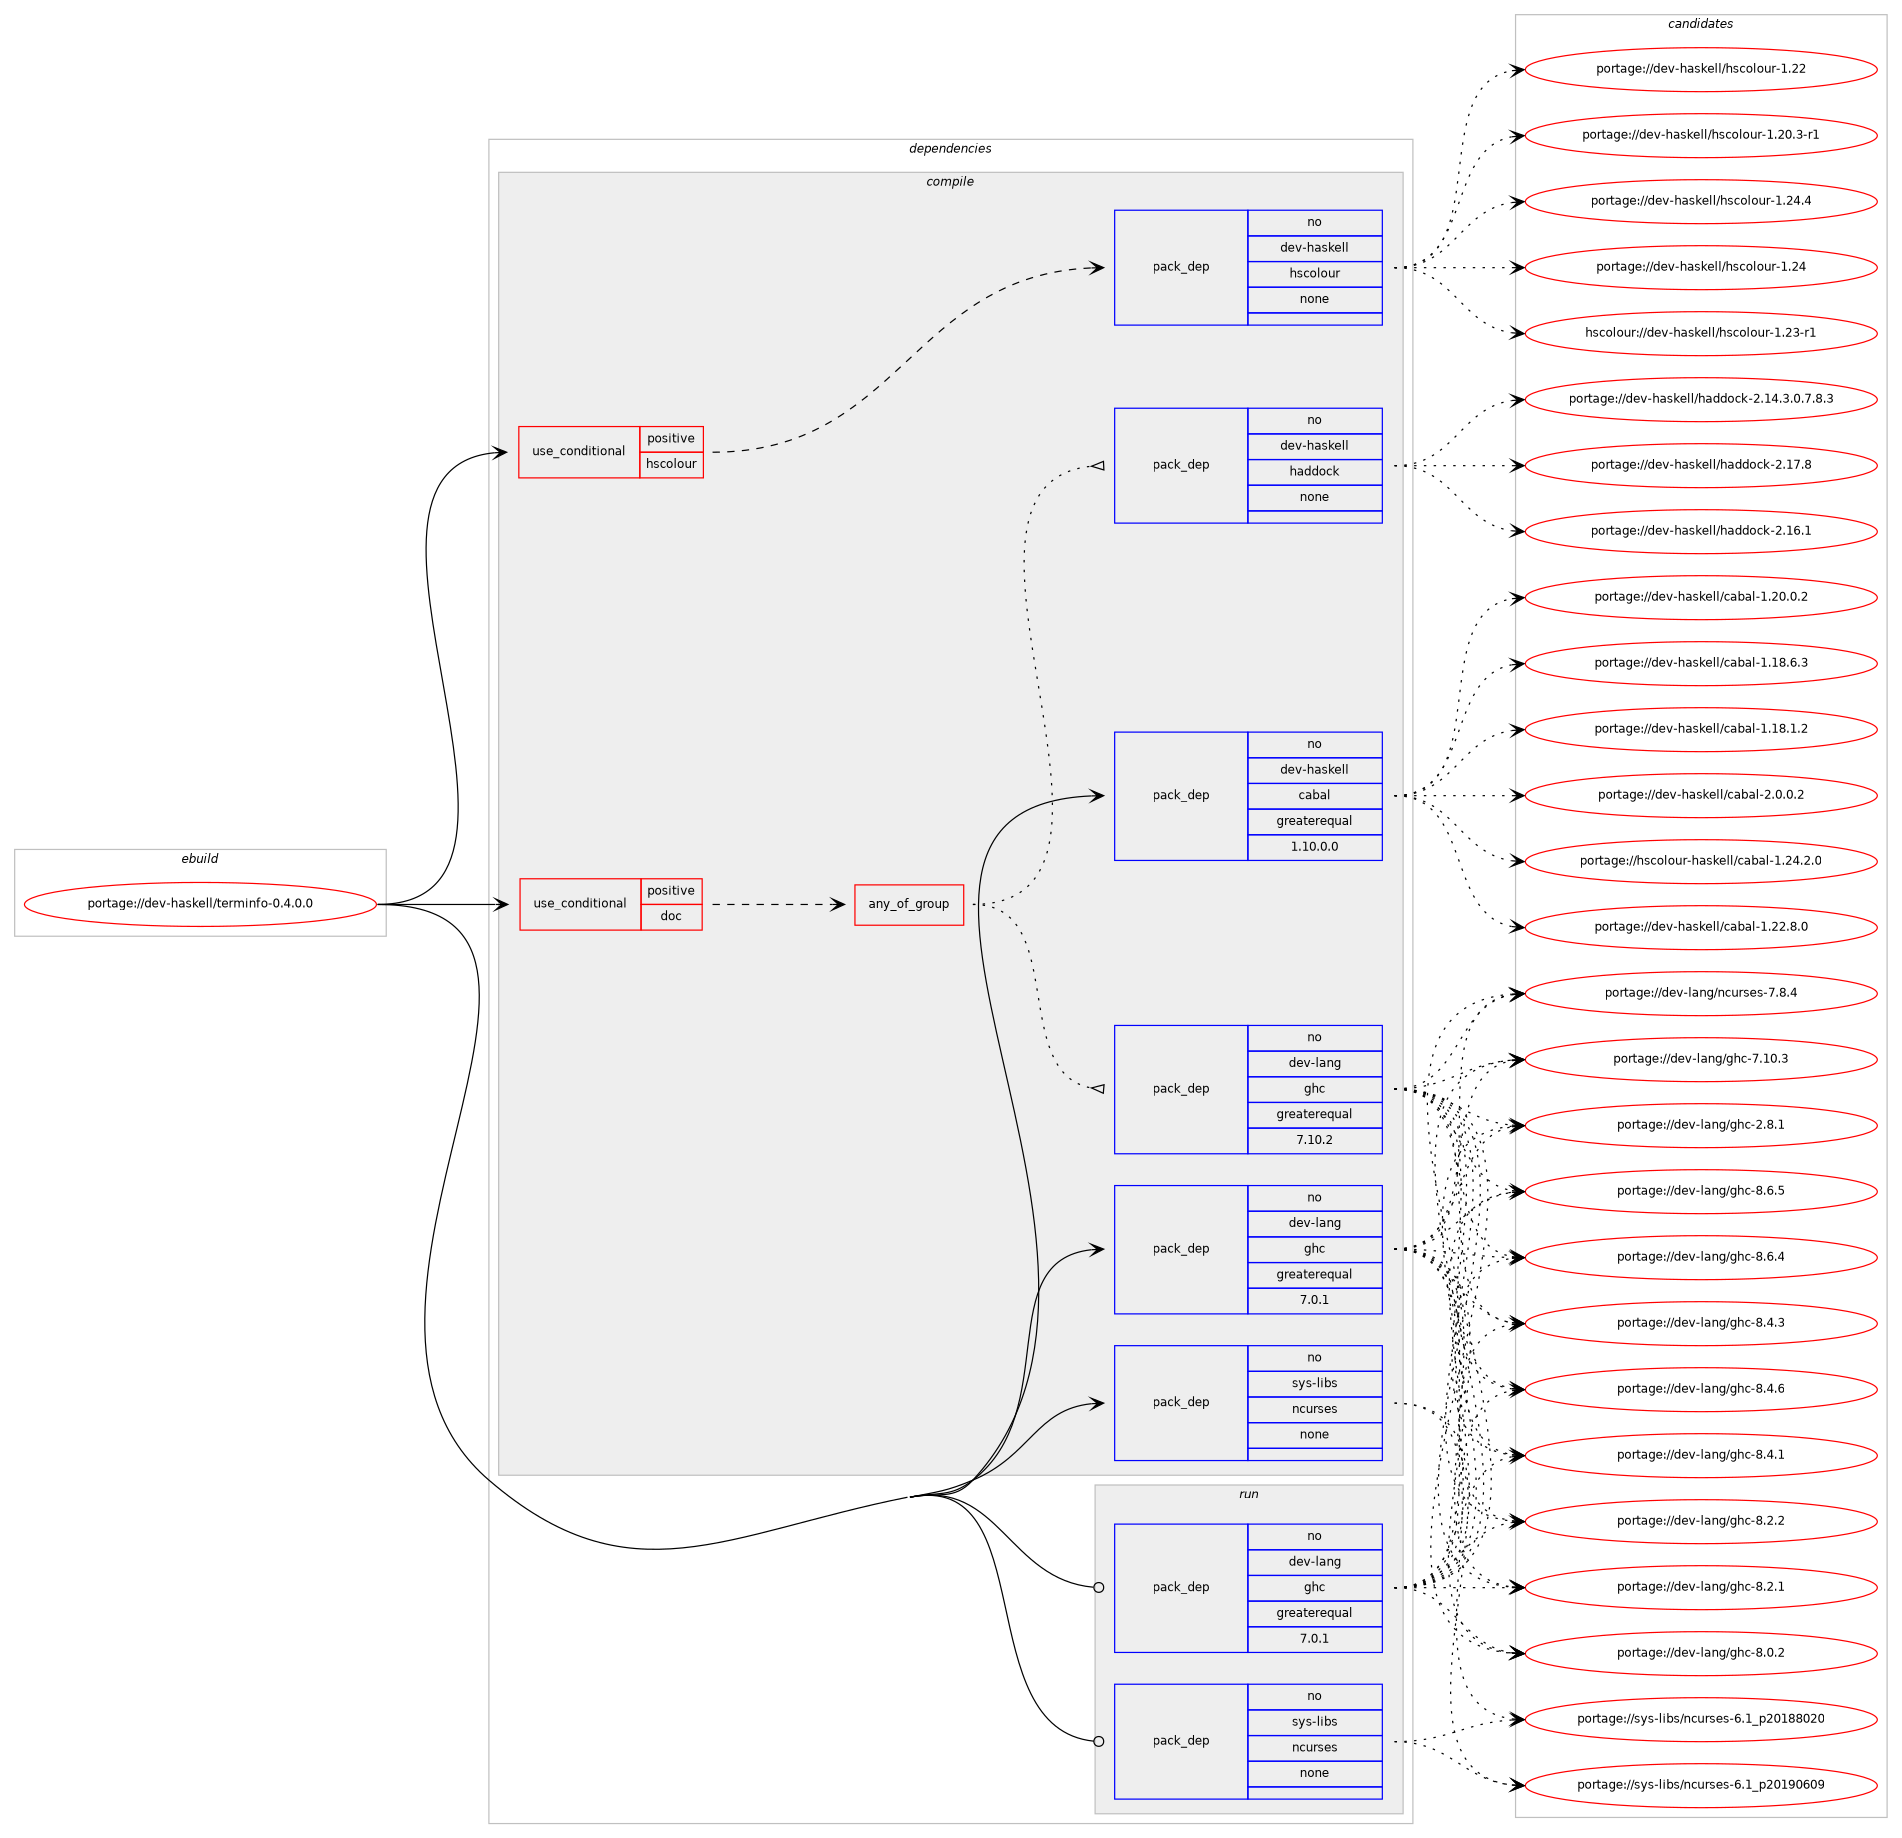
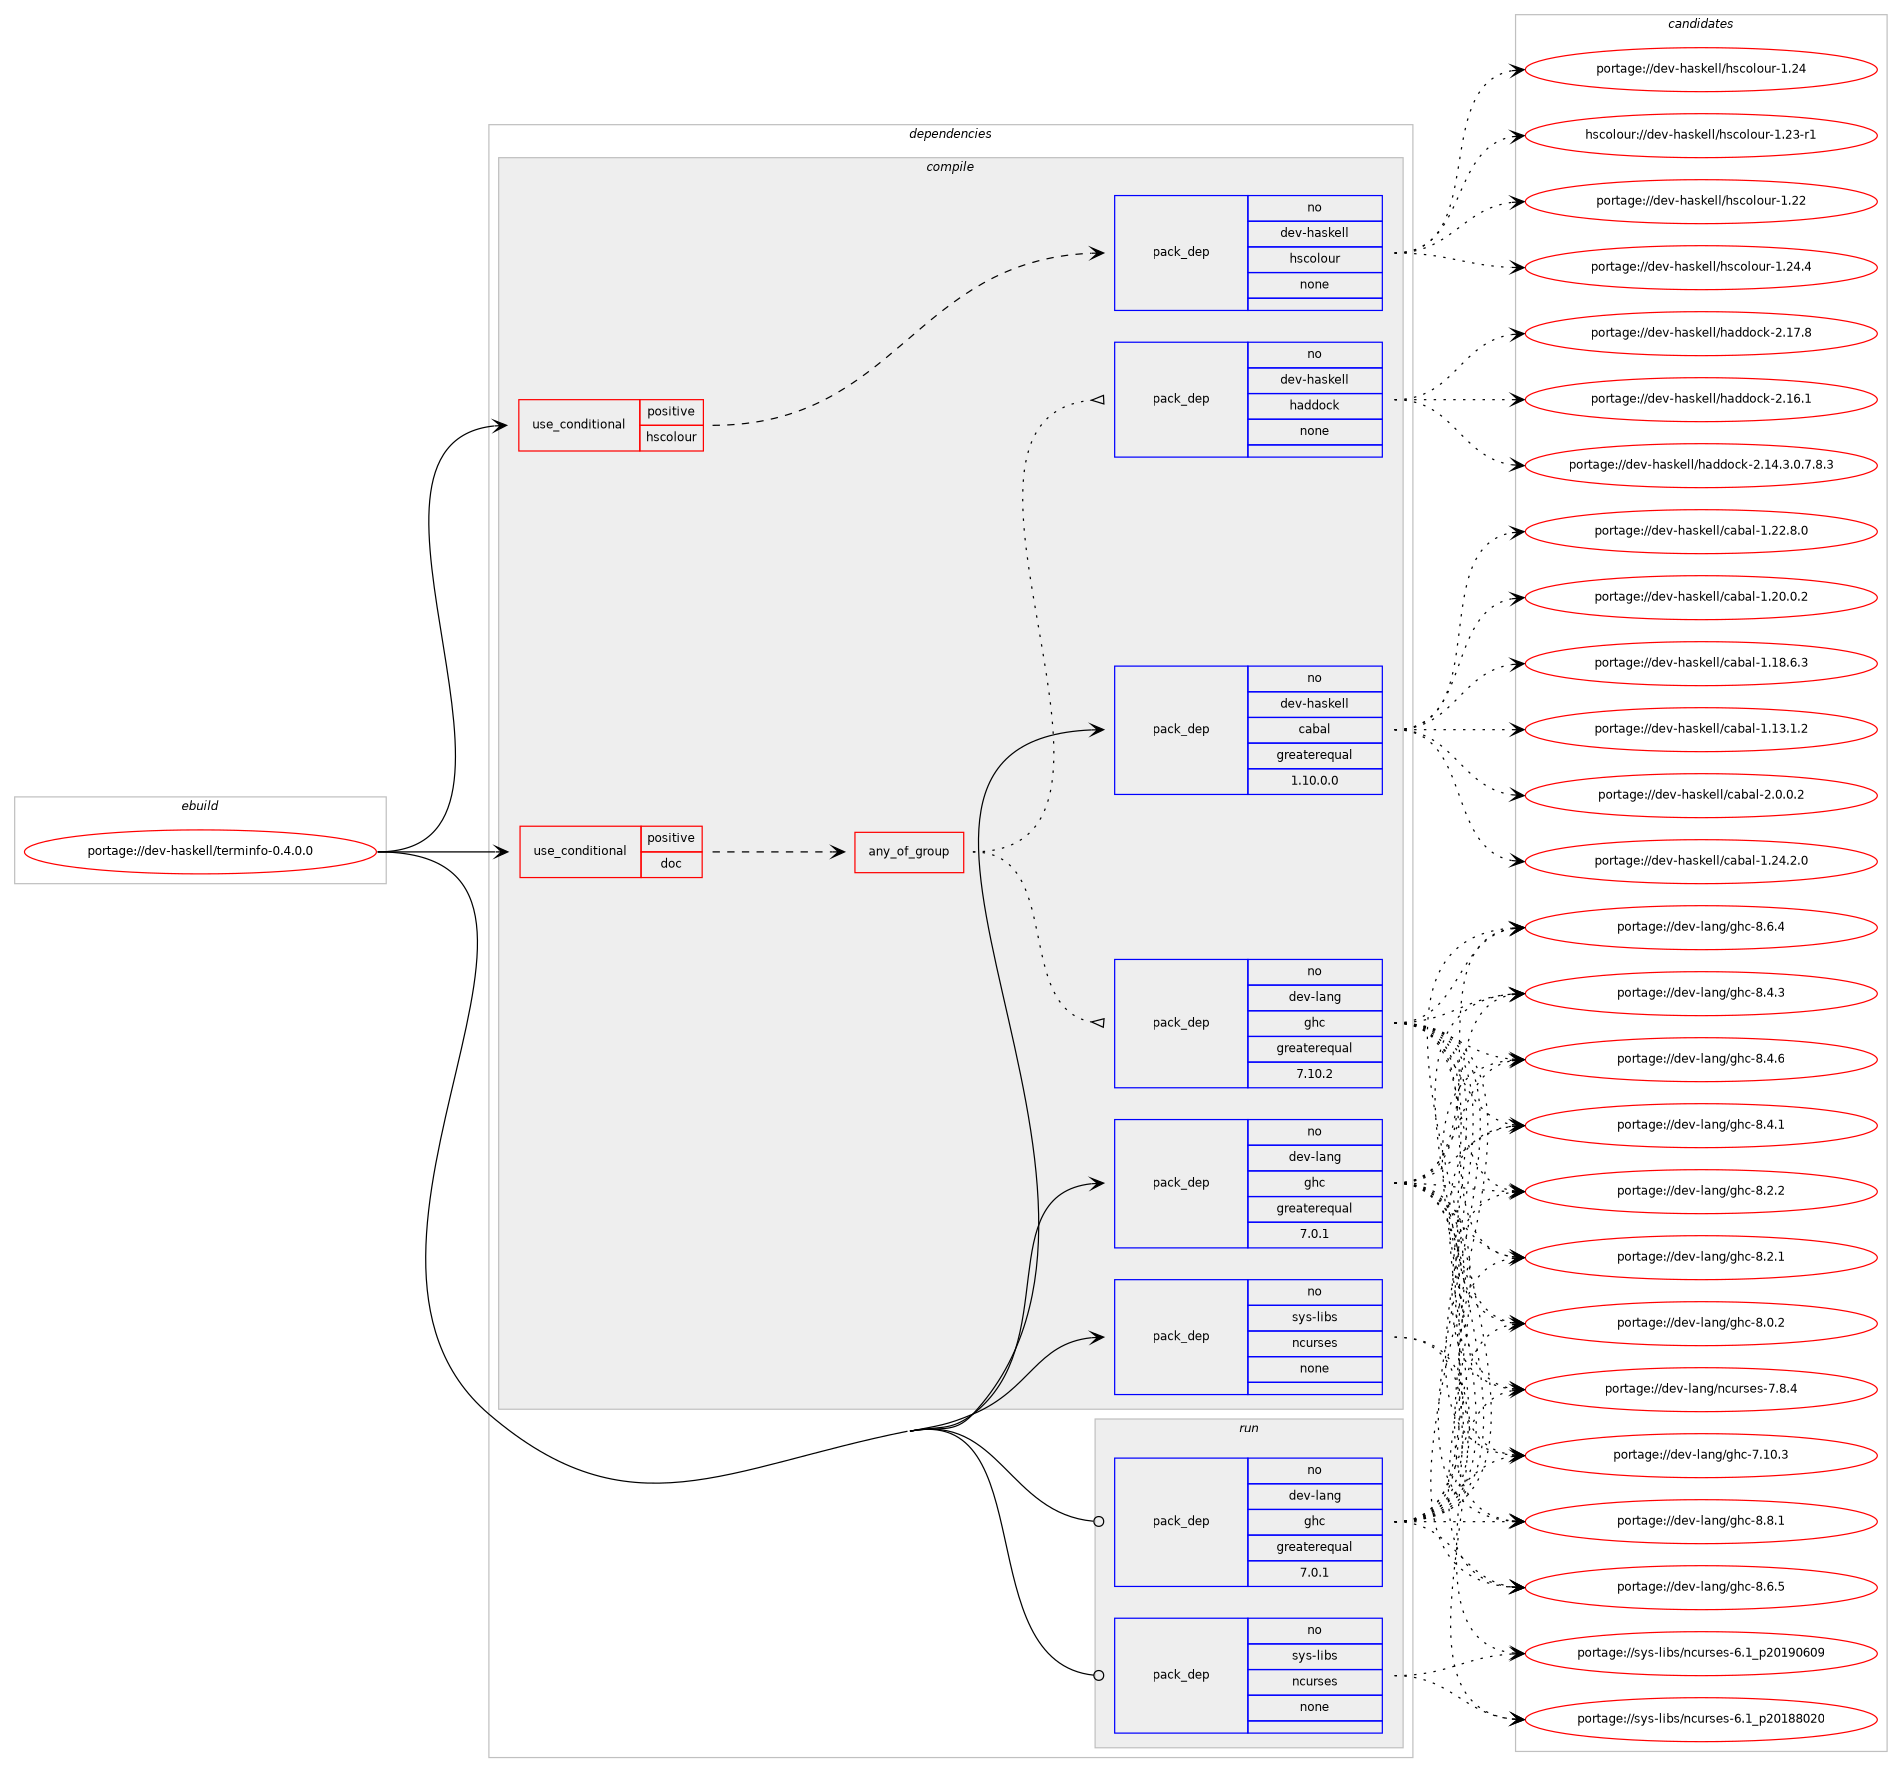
node "portage://dev-haskell/hscolour-1.20.3-r1": removed
node "portage://dev-haskell/cabal-1.18.1.2": label "portage://dev-haskell/cabal-1.18.1.2" -> "portage://dev-haskell/cabal-1.13.1.2"
node "portage://hscolour-haskell/cabal-1.24.2.0": label "portage://hscolour-haskell/cabal-1.24.2.0" -> "portage://dev-haskell/cabal-1.24.2.0"
node "portage://dev-lang/ghc-2.8.1": label "portage://dev-lang/ghc-2.8.1" -> "portage://dev-lang/ghc-8.8.1"
